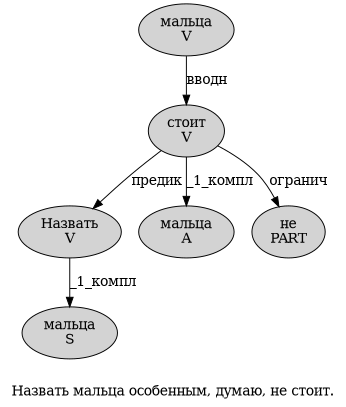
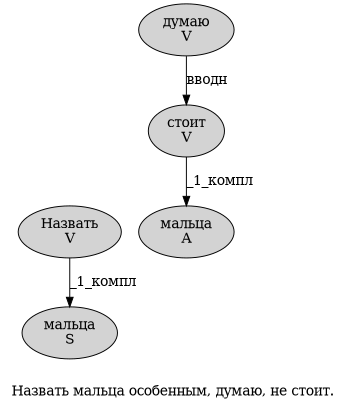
node "мальца V": label "мальца V" -> "думаю V"
edge "стоит V" -> "Назвать V": removed, label "предик"
node "не PART": removed
